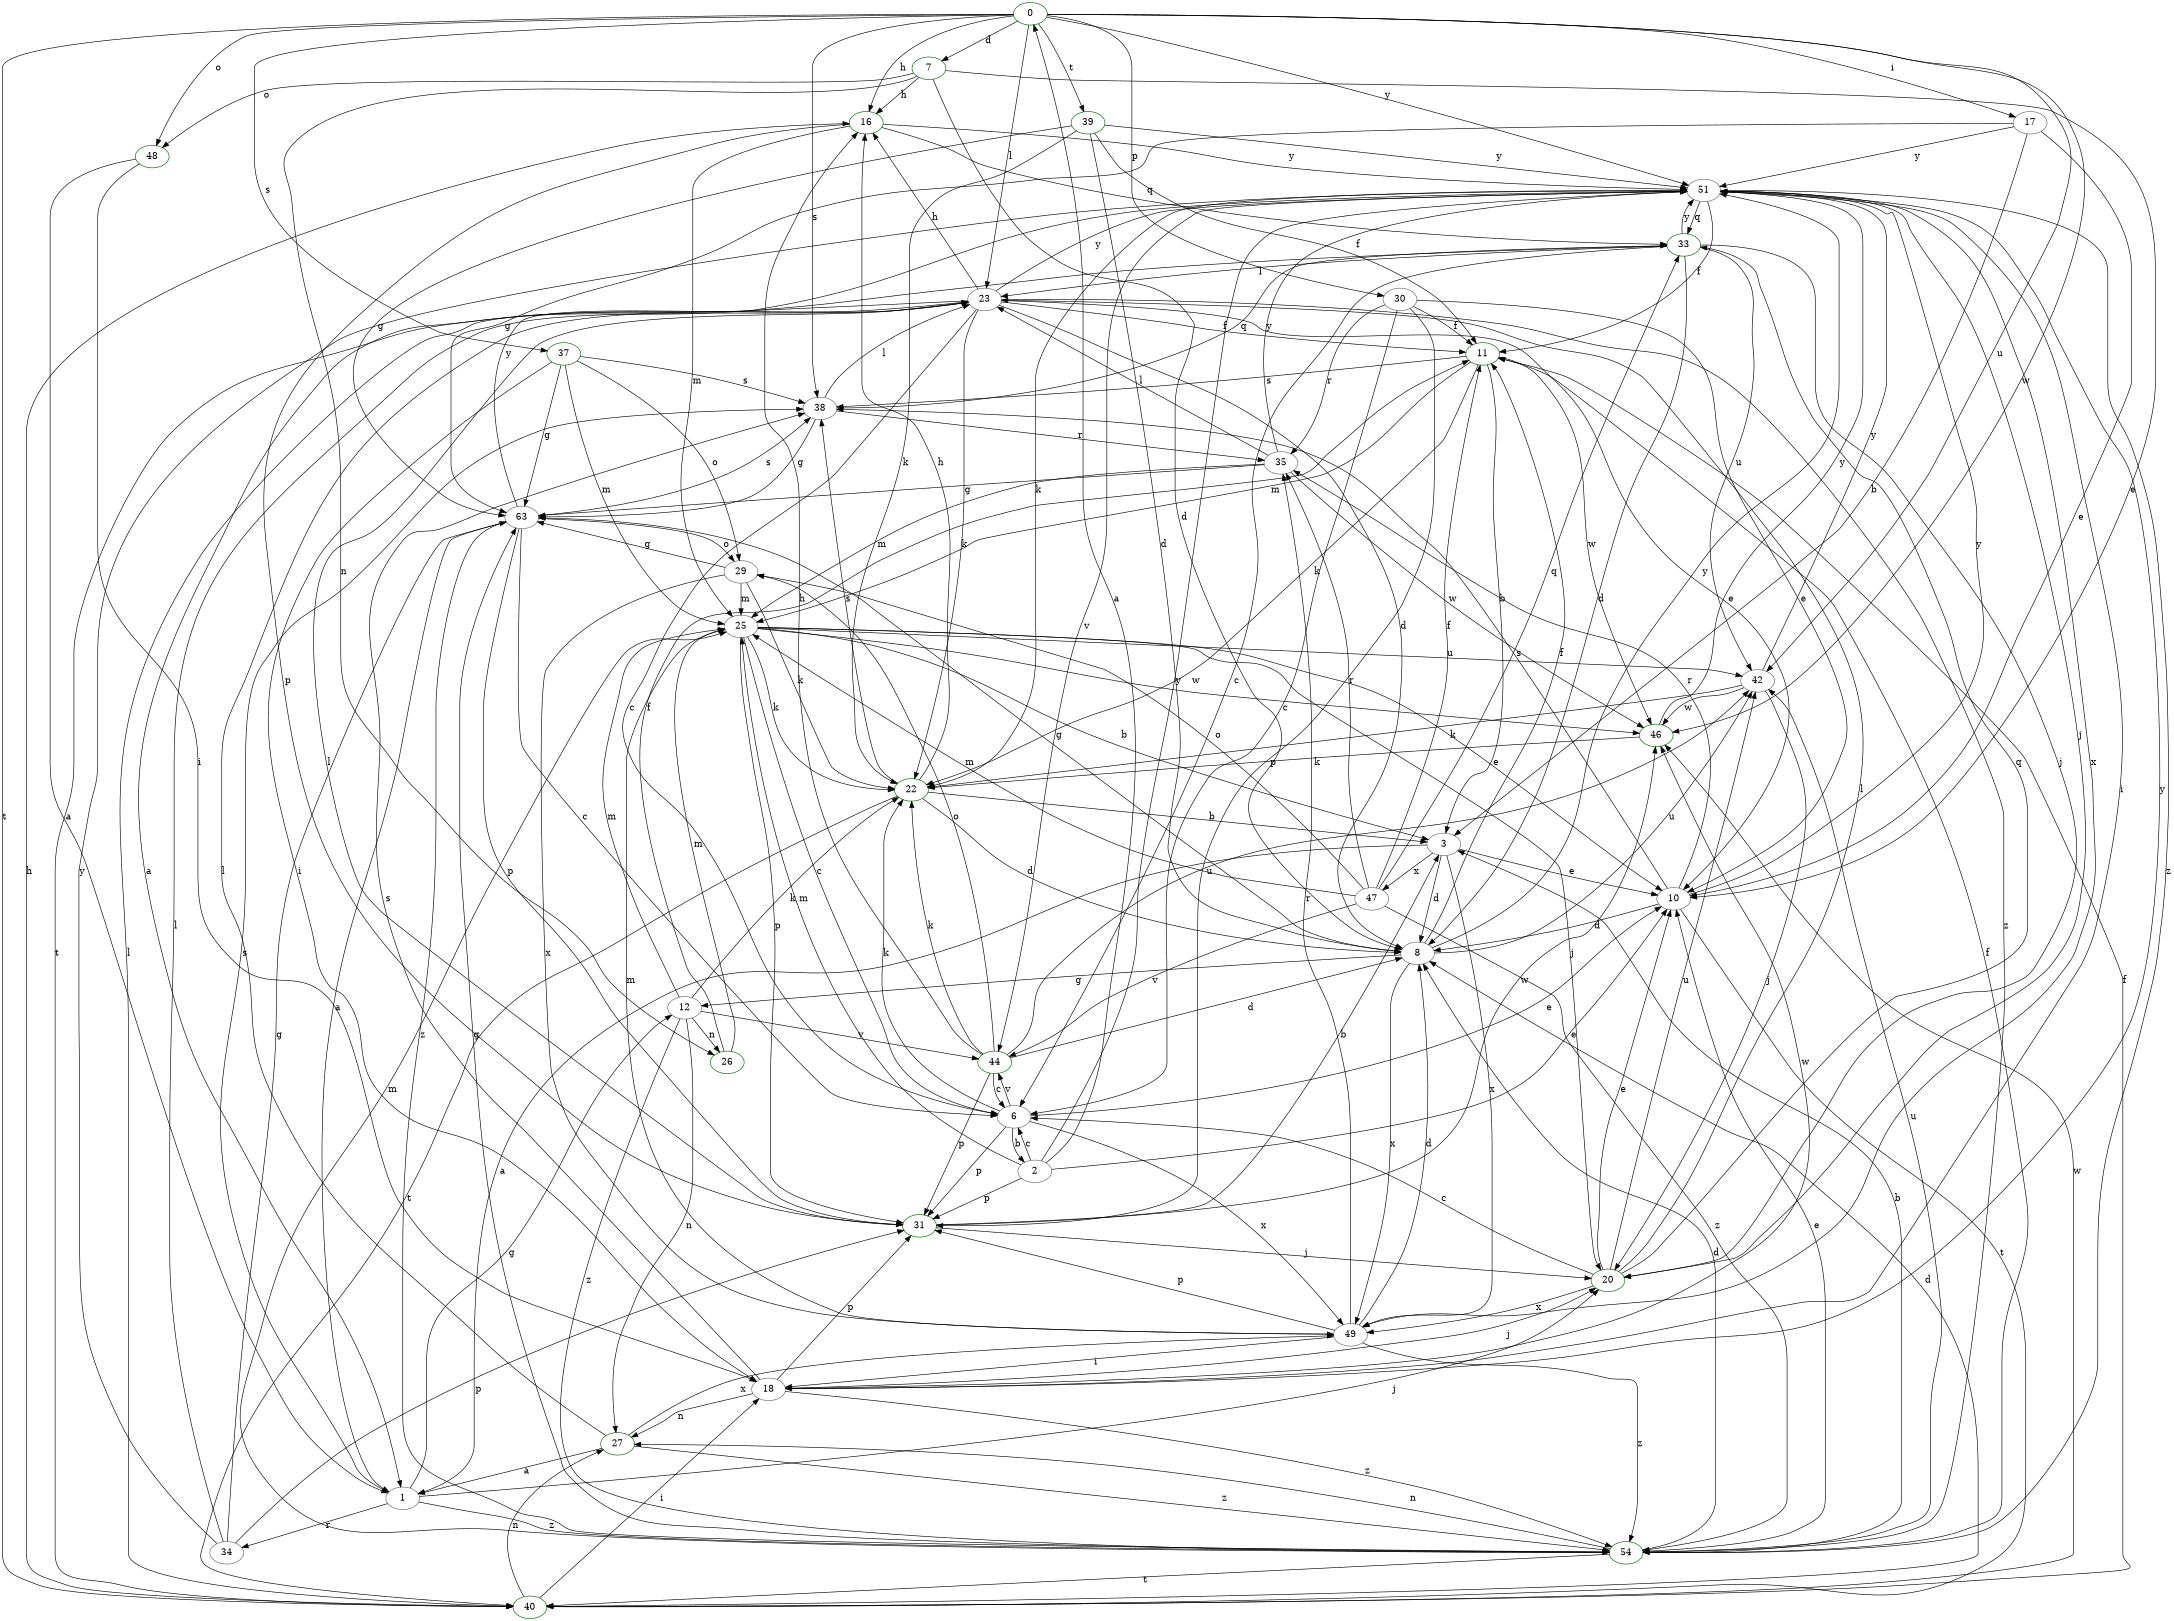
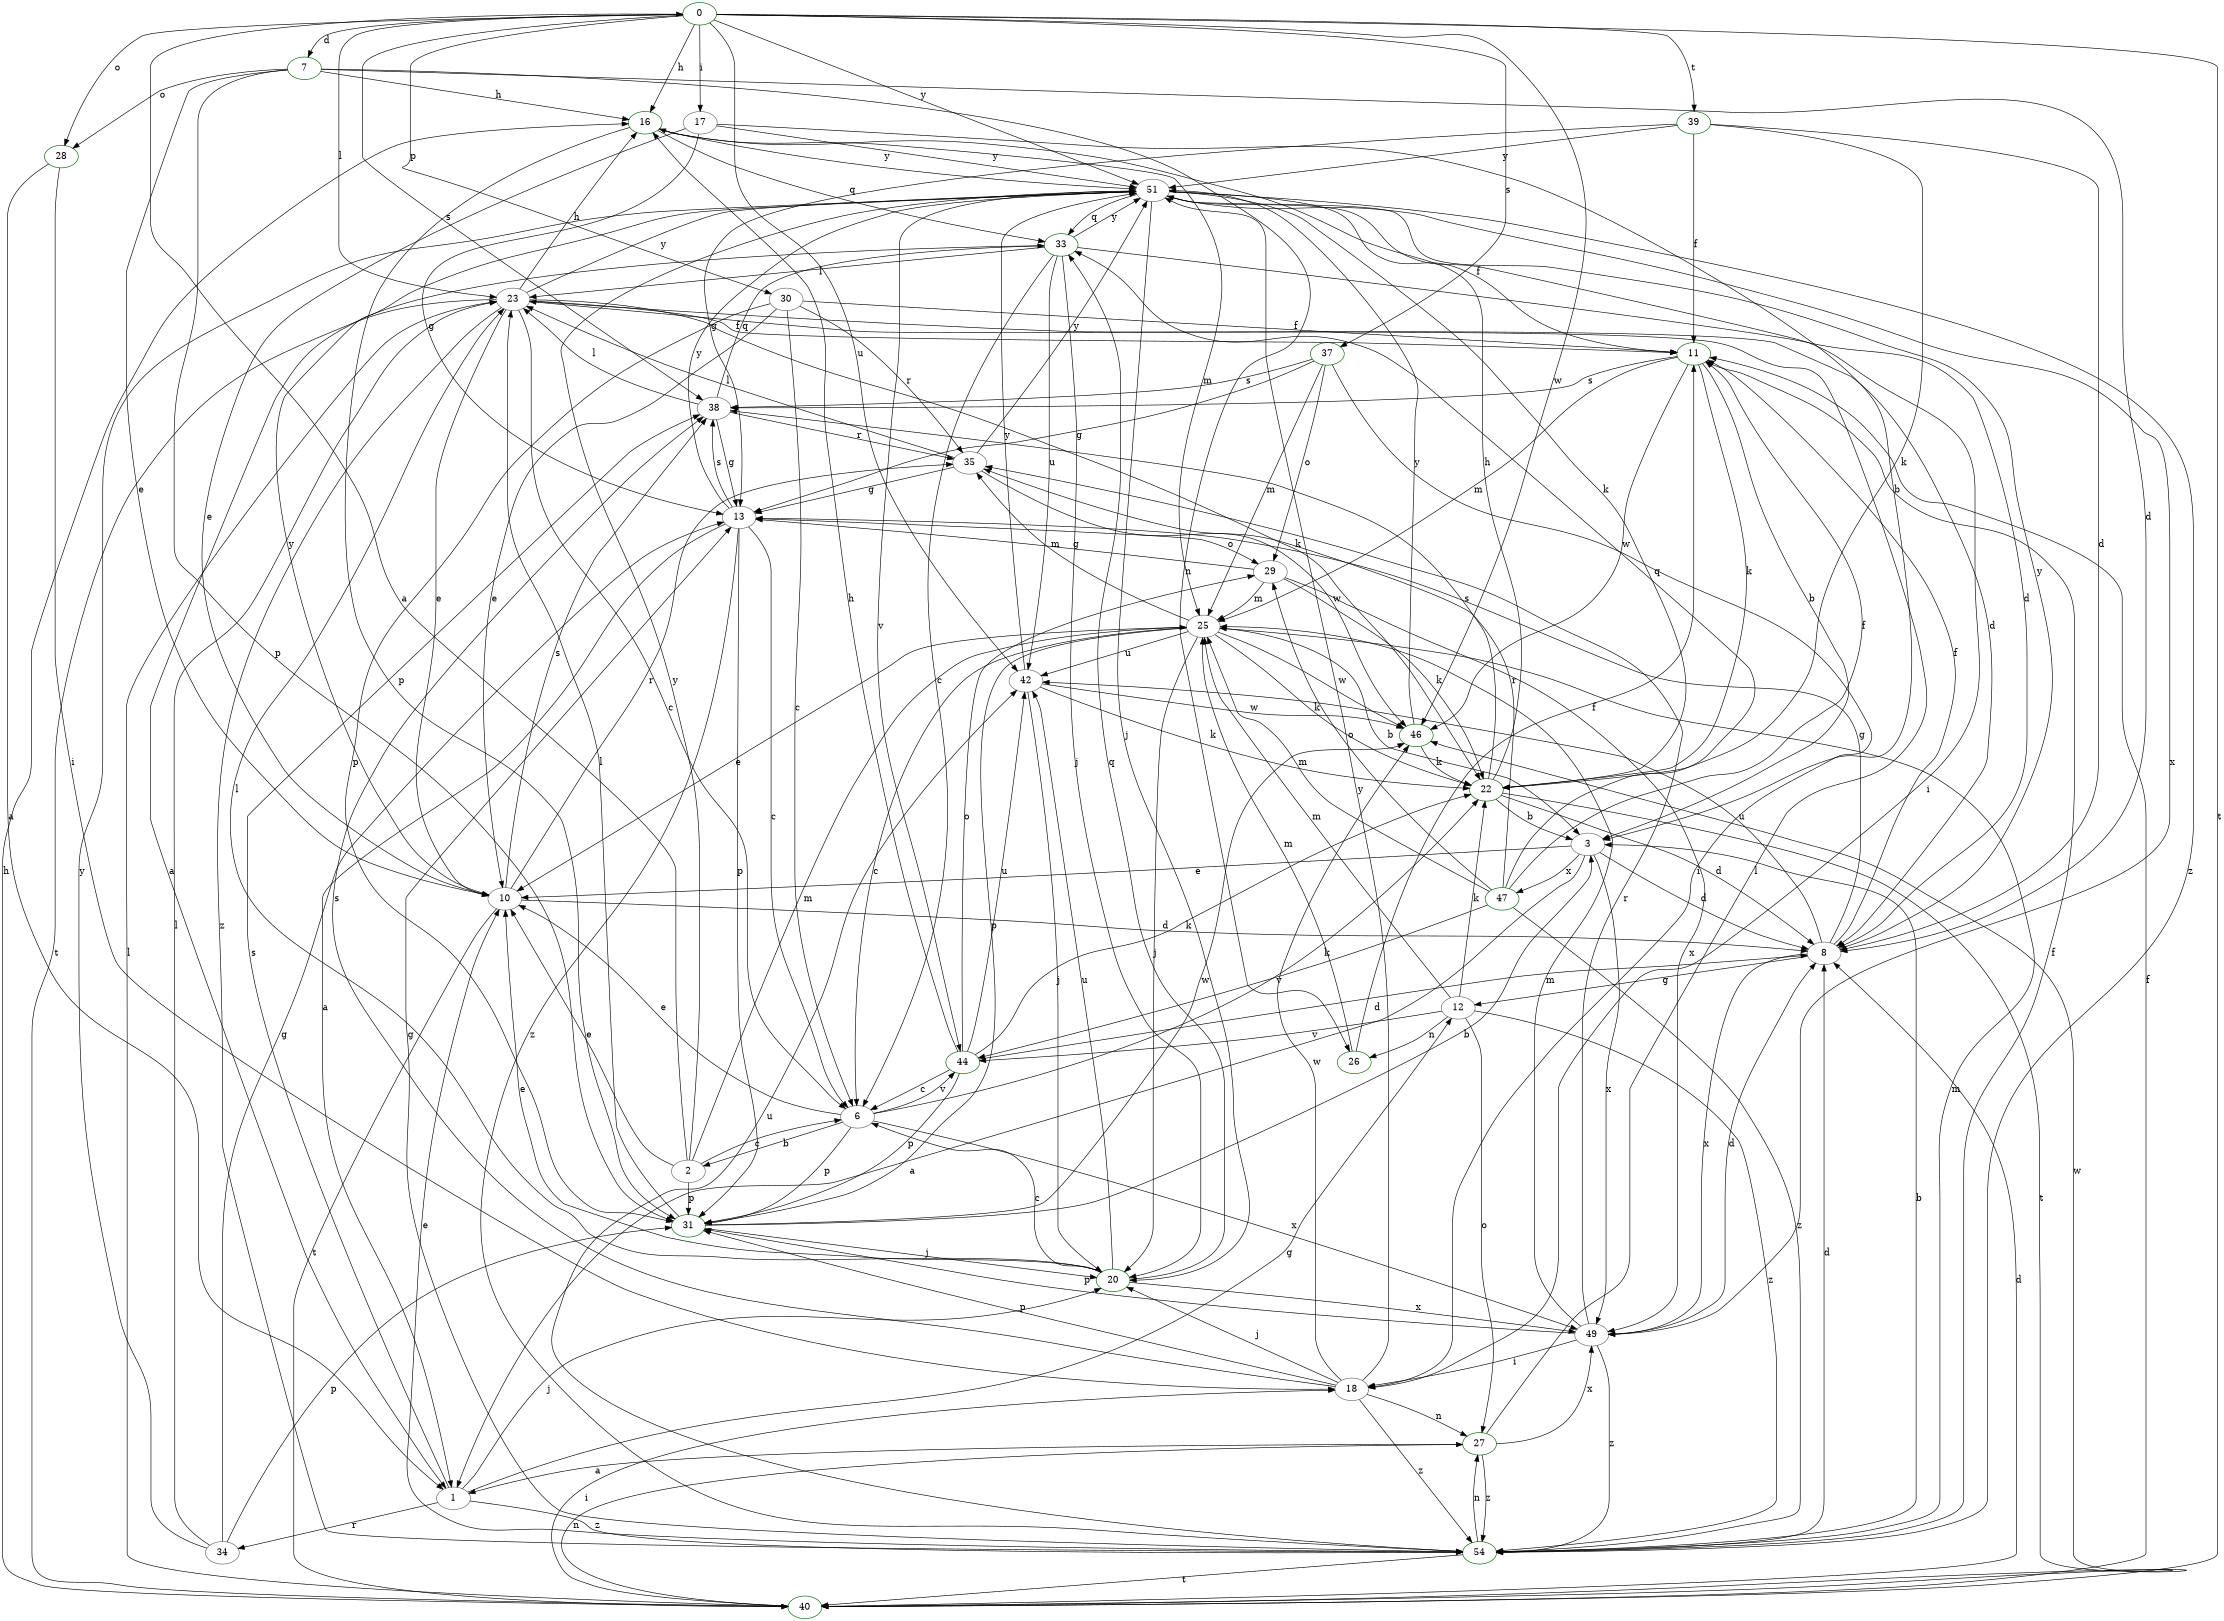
node "48": label "48" -> "28"
edge "35" -> "25": reversed
node "63": label "63" -> "13"
edge "7" -> "31": added, label "p"
node "47": color gray40 -> darkgreen
edge "12" -> "27": label "n" -> "o"
